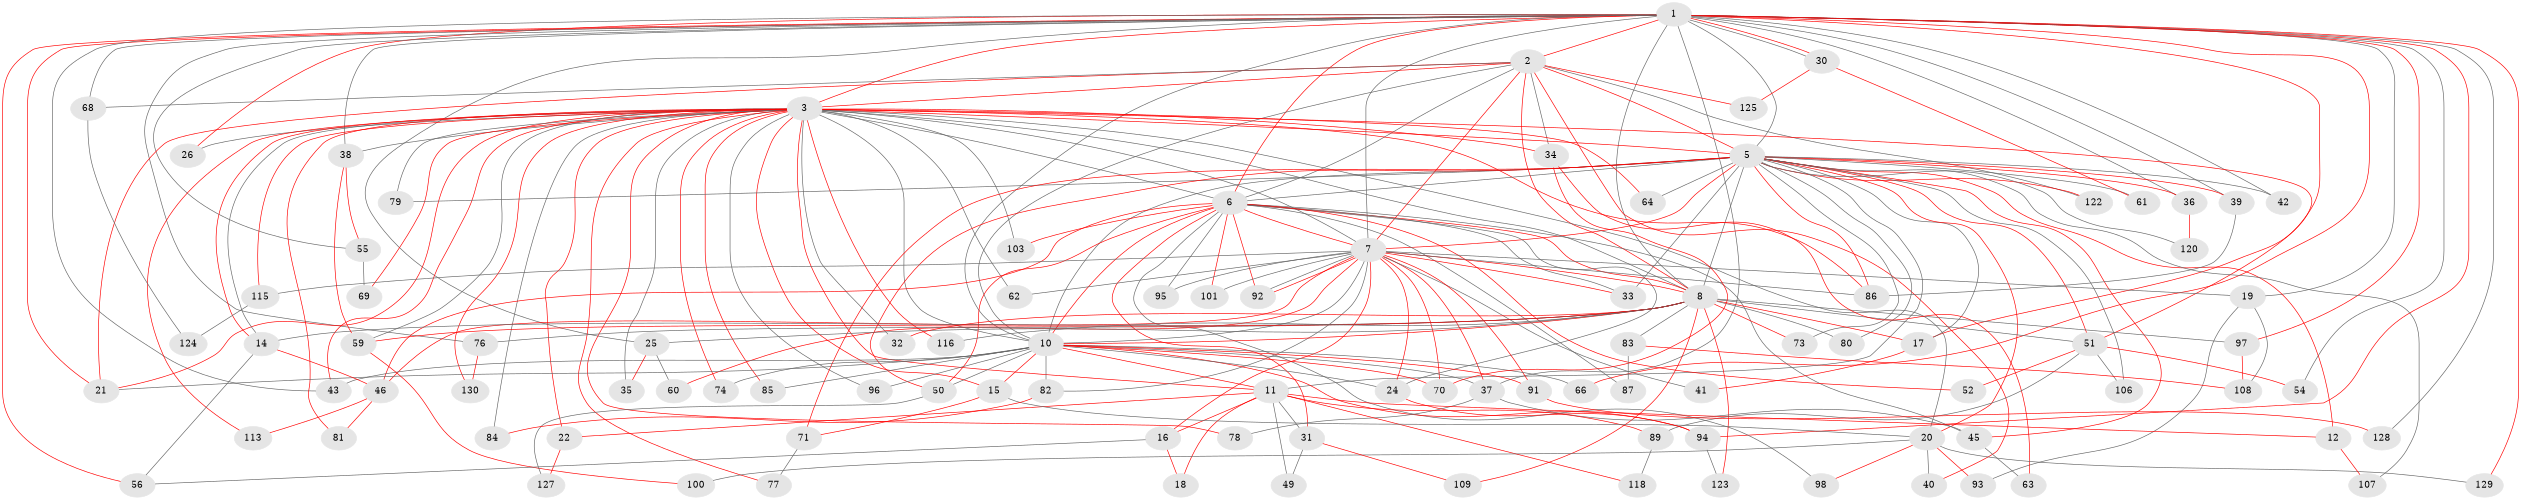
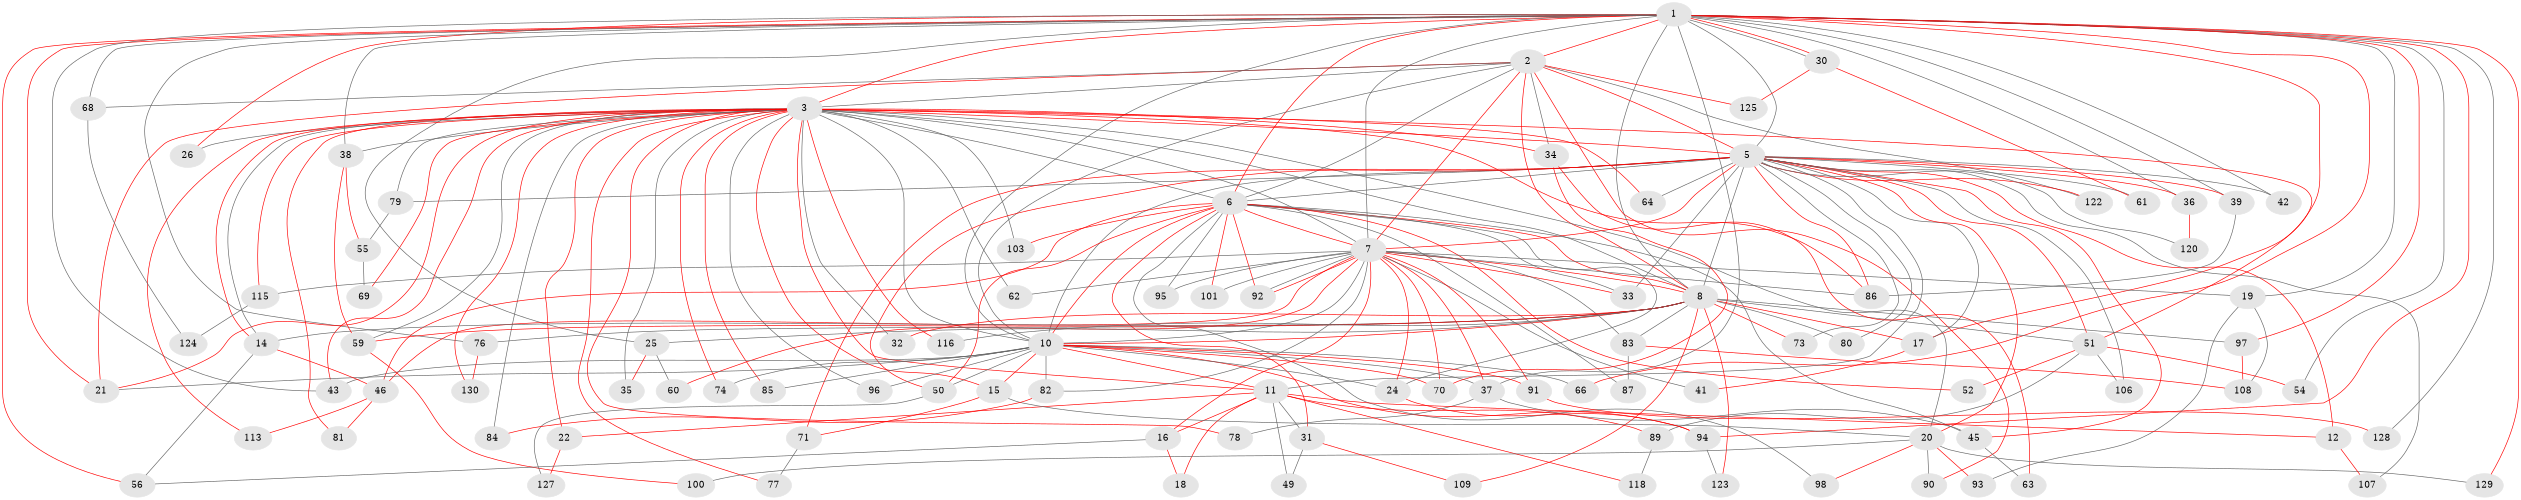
edge "1" -- "55": now "79" -- "55"
edge "2" -- "3": color red -> gray40
edge "7" -- "83": added
node "40": label "40" -> "90"
